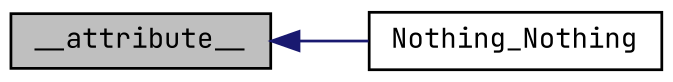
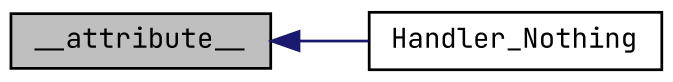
node "Nothing_Nothing": label "Nothing_Nothing" -> "Handler_Nothing"
